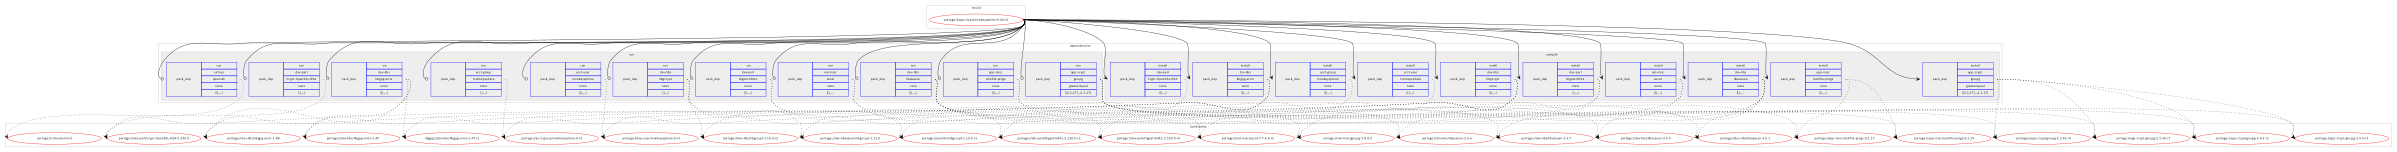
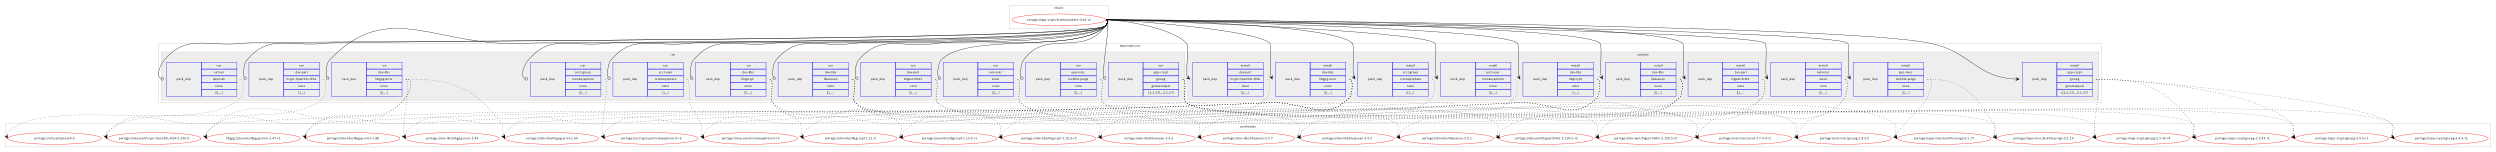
node "portage://virtual/error-0": label "portage://virtual/error-0" -> "portage://virtual/openssh-0"
node "portage://dev-libs/libgpg-error-1.50": added
node "portage://dev-libassuan/libgcrypt-1.11.0": label "portage://dev-libassuan/libgcrypt-1.11.0" -> "portage://dev-libs/libgcrypt-1.11.0"
